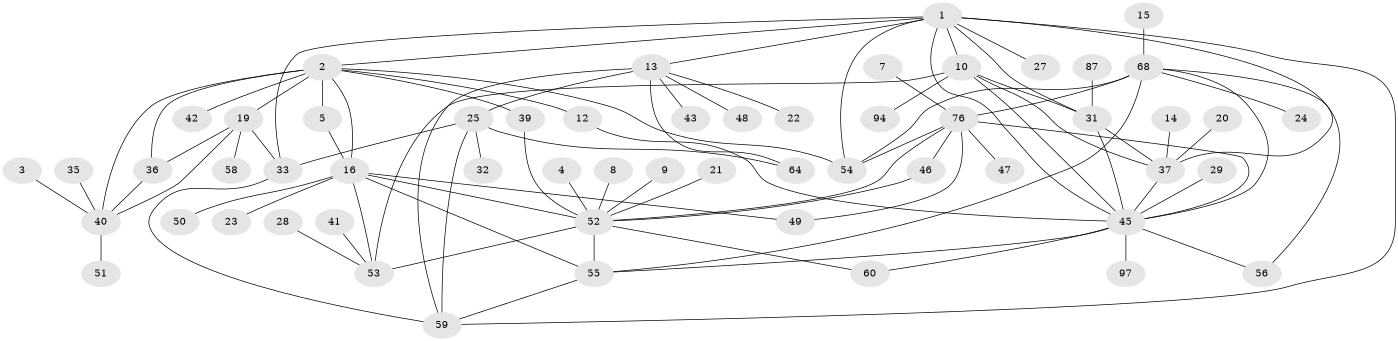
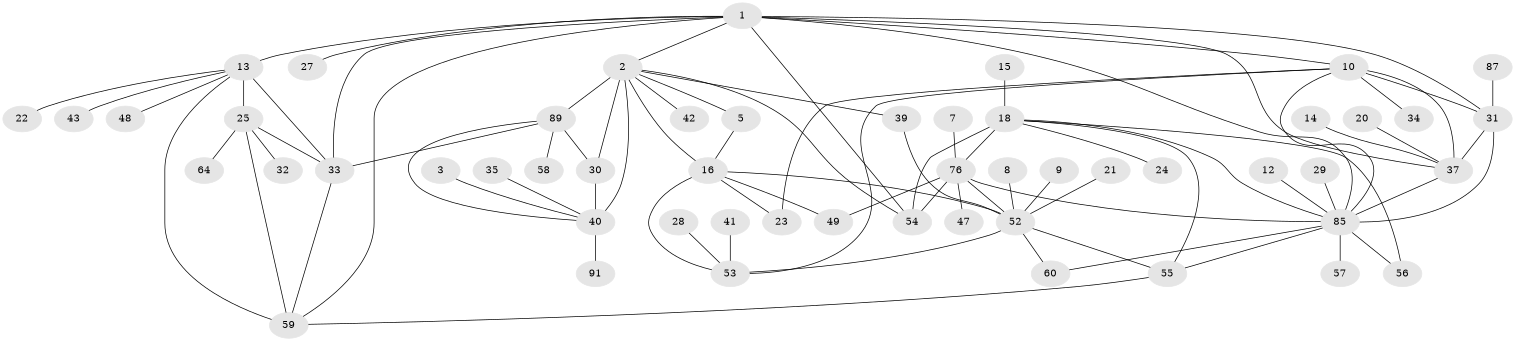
node "68": label "68" -> "18"
edge "2" -- "12": removed
edge "10" -- "23": added
node "19": label "19" -> "89"
node "94": label "94" -> "34"
edge "13" -- "64": now "13" -- "33"
node "36": label "36" -> "30"
node "4": removed
node "46": removed
node "50": removed
edge "16" -- "55": removed
node "45": label "45" -> "85"
node "51": label "51" -> "91"
node "97": label "97" -> "57"
